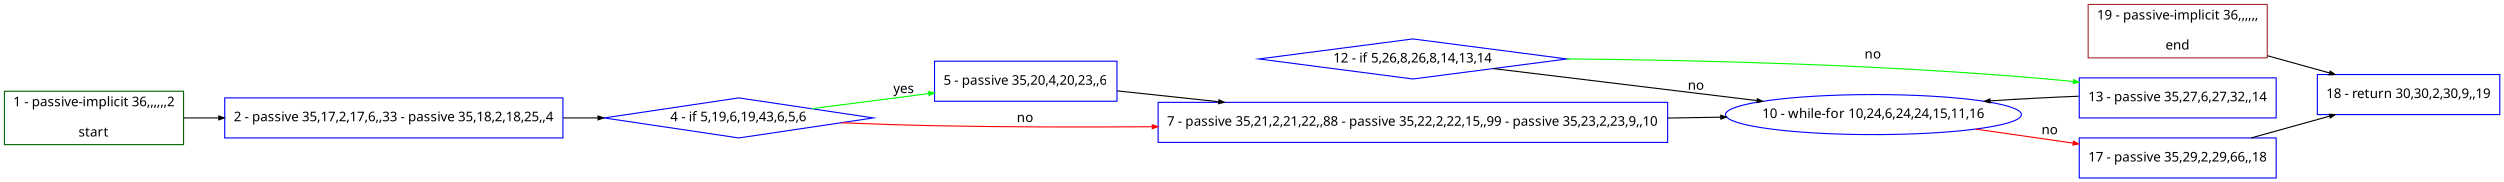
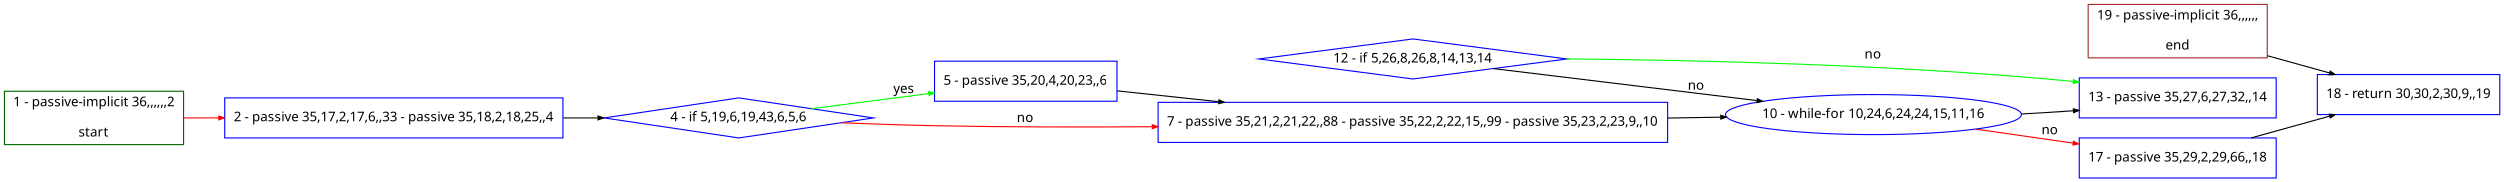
edge "13 - passive 35,27,6,27,32,,14" -> "10 - while-for 10,24,6,24,24,15,11,16": reversed
edge "1 - passive-implicit 36,,,,,,2 start" -> "2 - passive 35,17,2,17,6,,33 - passive 35,18,2,18,25,,4": color #000000 -> #ff0000
